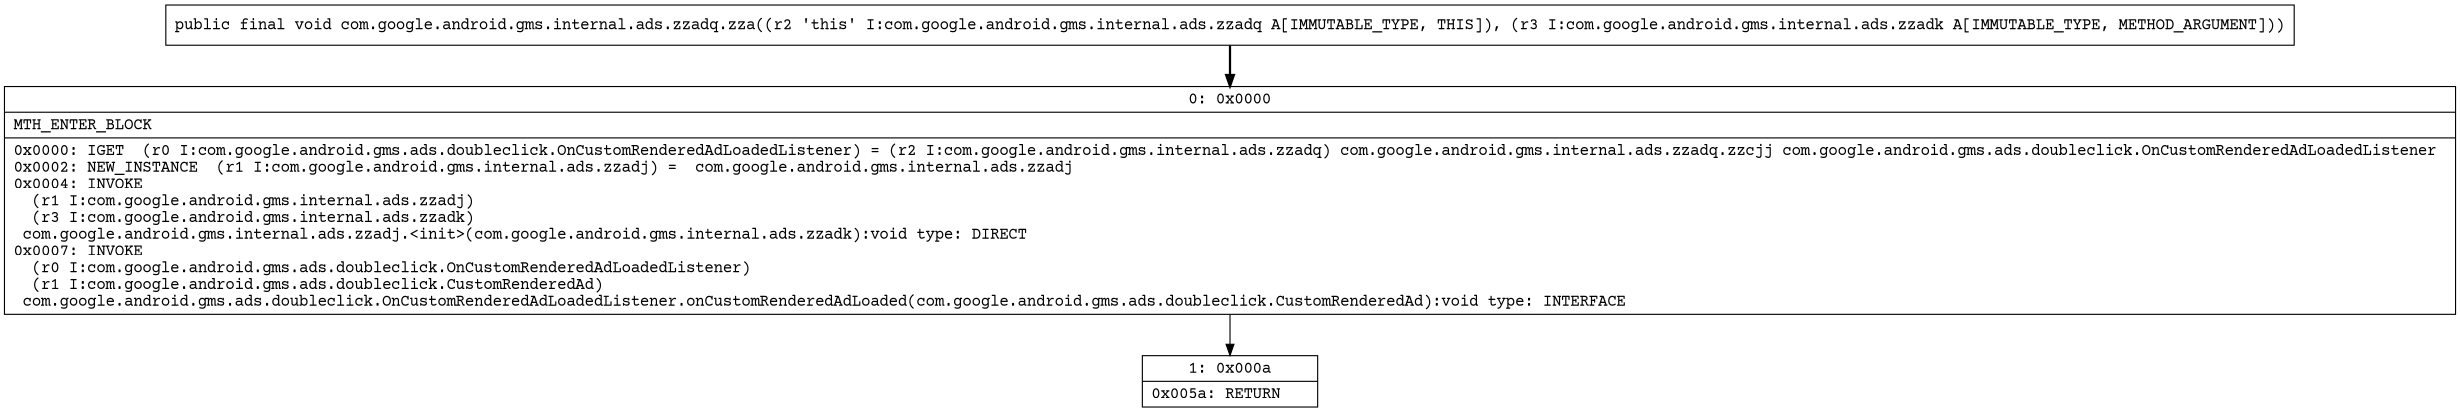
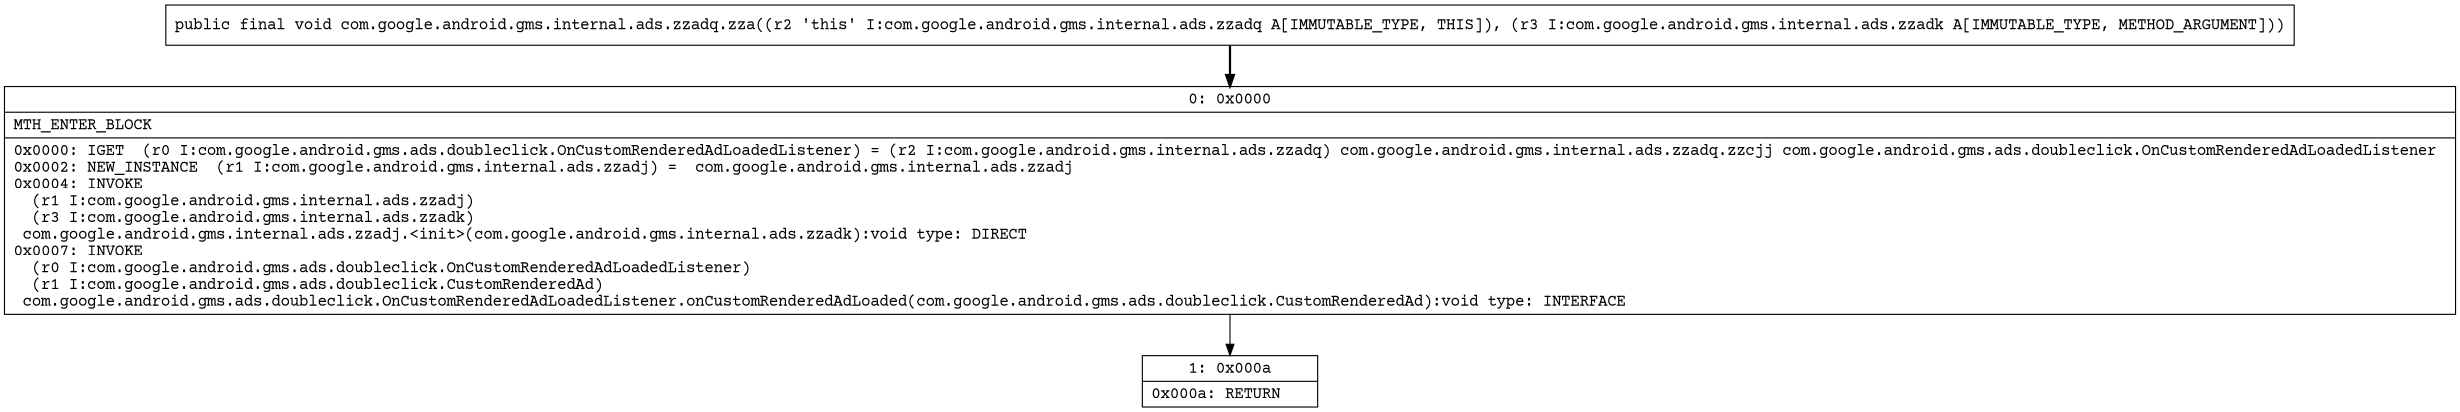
node "1: 0x000a": text "0x005a: RETURN" -> "0x000a: RETURN"
